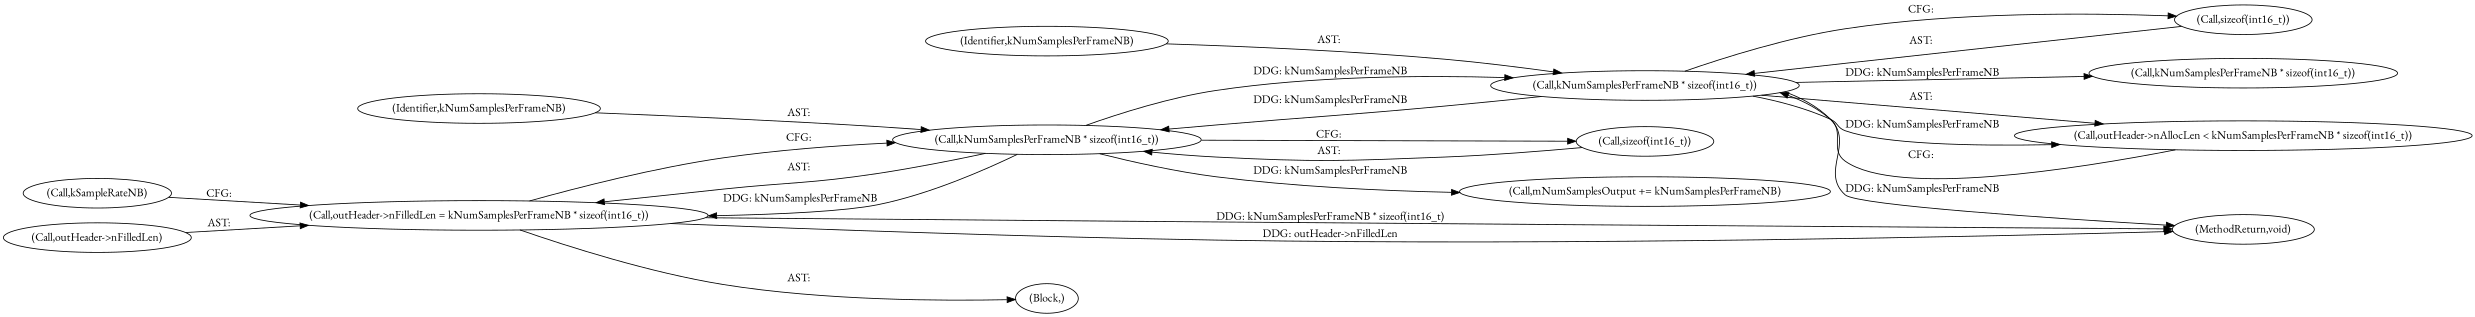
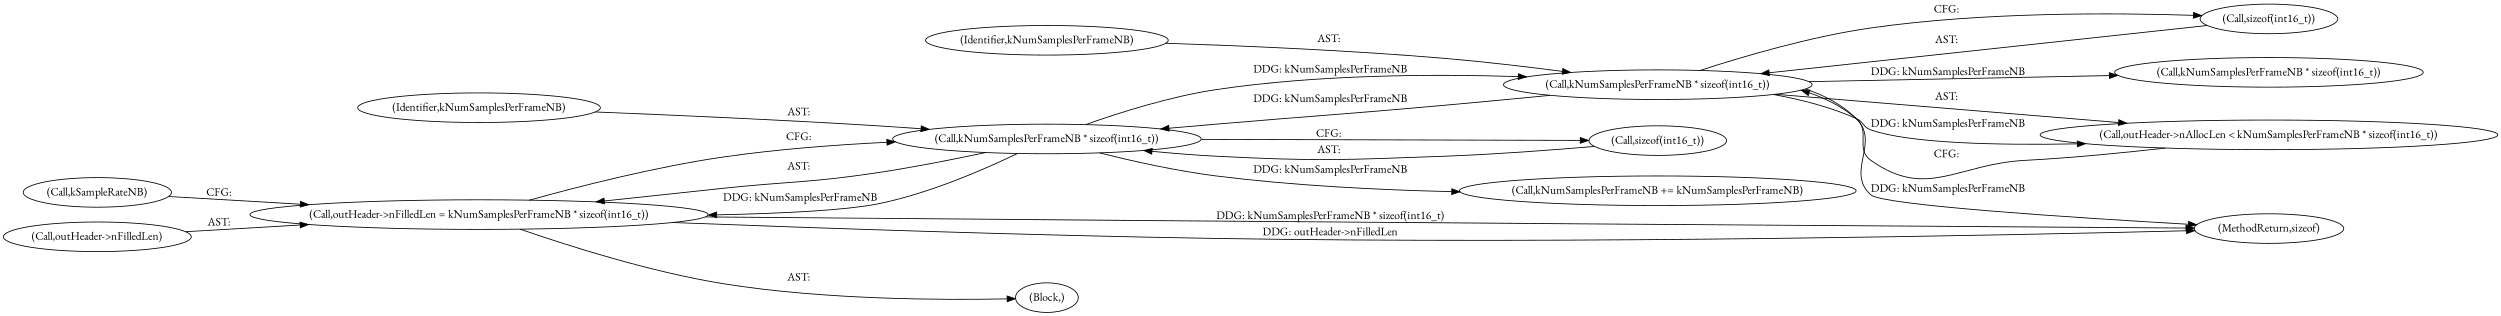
node "(Call,mNumSamplesOutput += kNumSamplesPerFrameNB)": label "(Call,mNumSamplesOutput += kNumSamplesPerFrameNB)" -> "(Call,kNumSamplesPerFrameNB += kNumSamplesPerFrameNB)"
node "(MethodReturn,void)": label "(MethodReturn,void)" -> "(MethodReturn,sizeof)"
